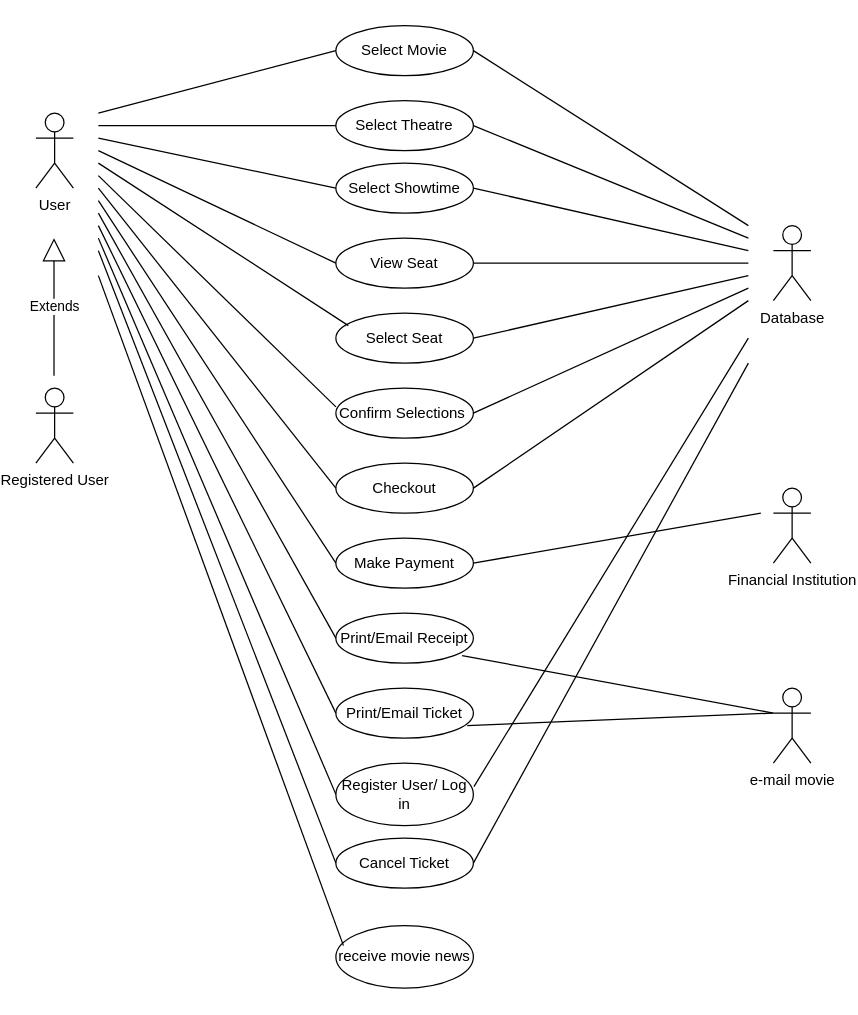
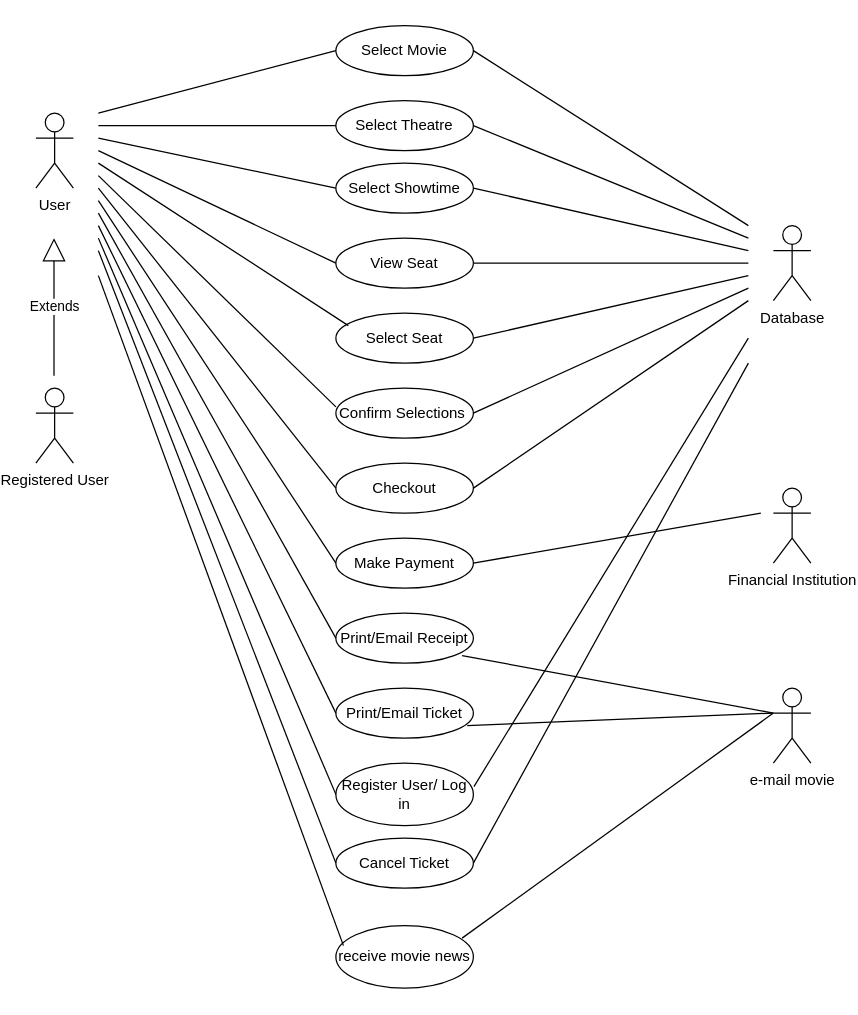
edge "e-mail movie" -- "receive movie news": added
